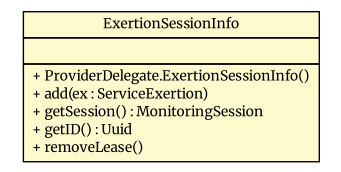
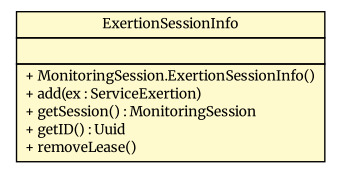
node "ExertionSessionInfo": text "+ ProviderDelegate.ExertionSessionInfo()" -> "+ MonitoringSession.ExertionSessionInfo()"
